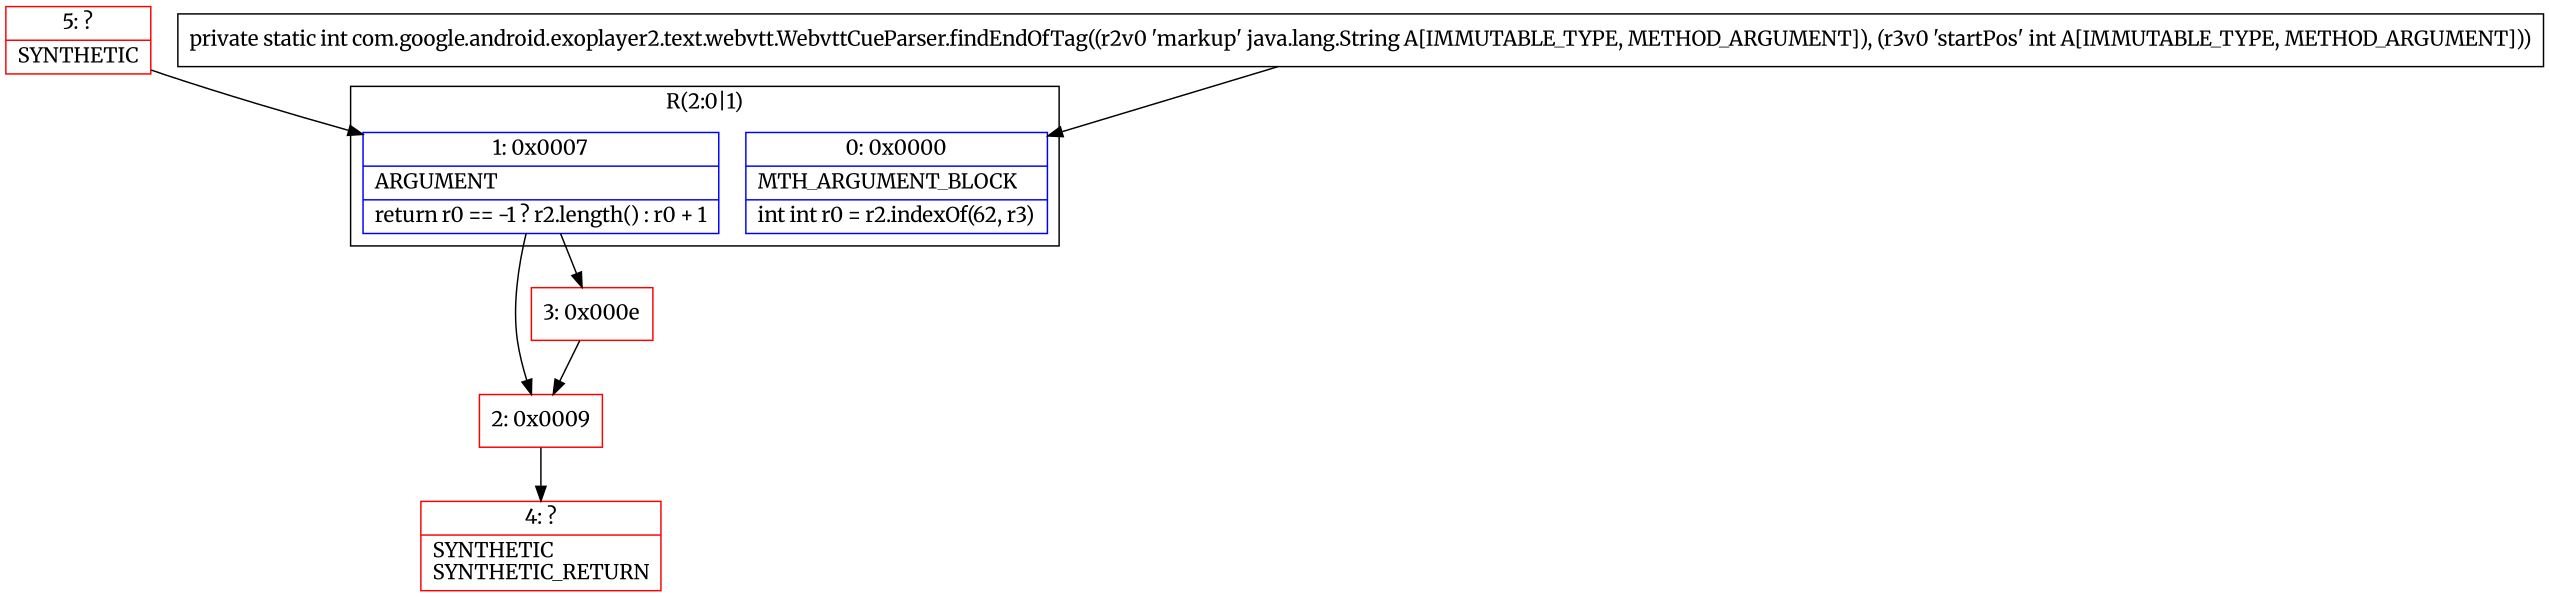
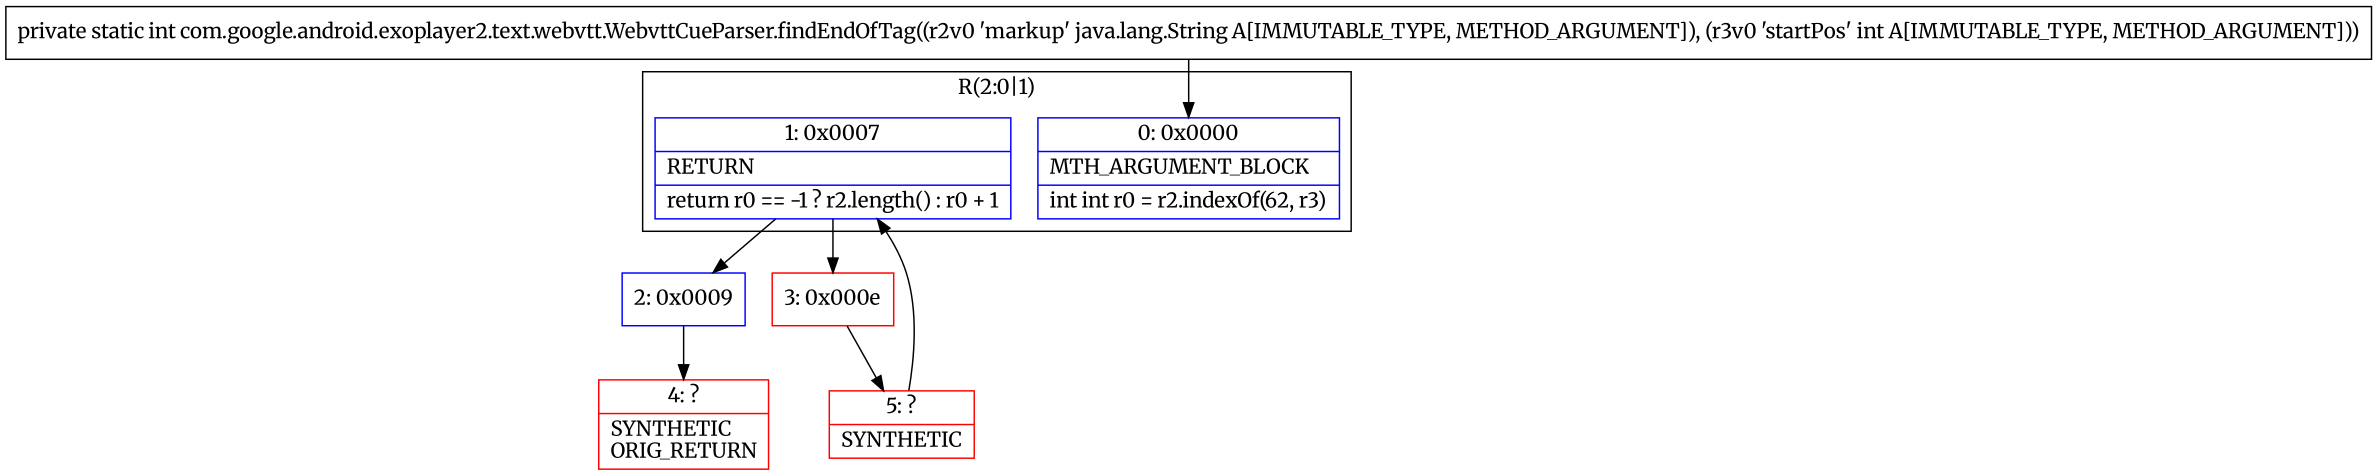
node "1: 0x0007": text "ARGUMENT" -> "RETURN"
edge "3: 0x000e" -> "2: 0x0009": now "3: 0x000e" -> "5: ?"
node "2: 0x0009": color red -> blue
node "4: ?": text "SYNTHETIC_RETURN" -> "ORIG_RETURN"
